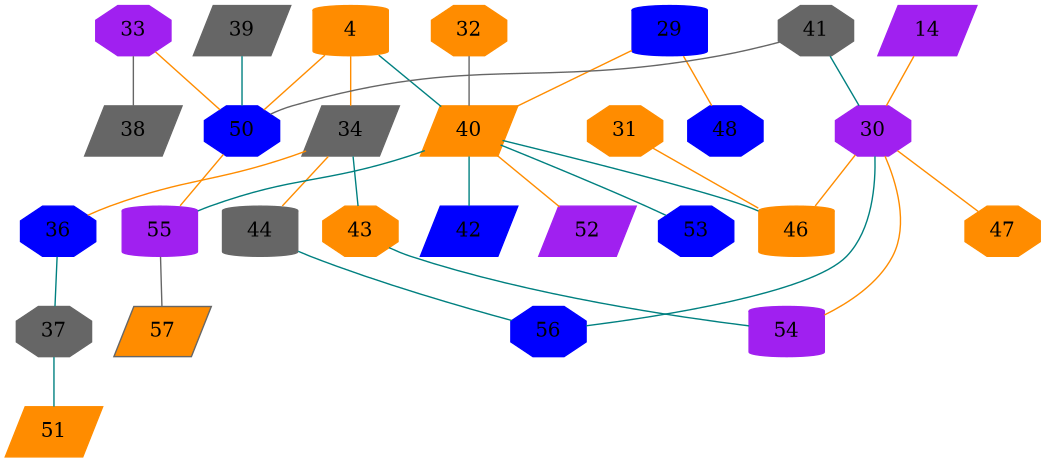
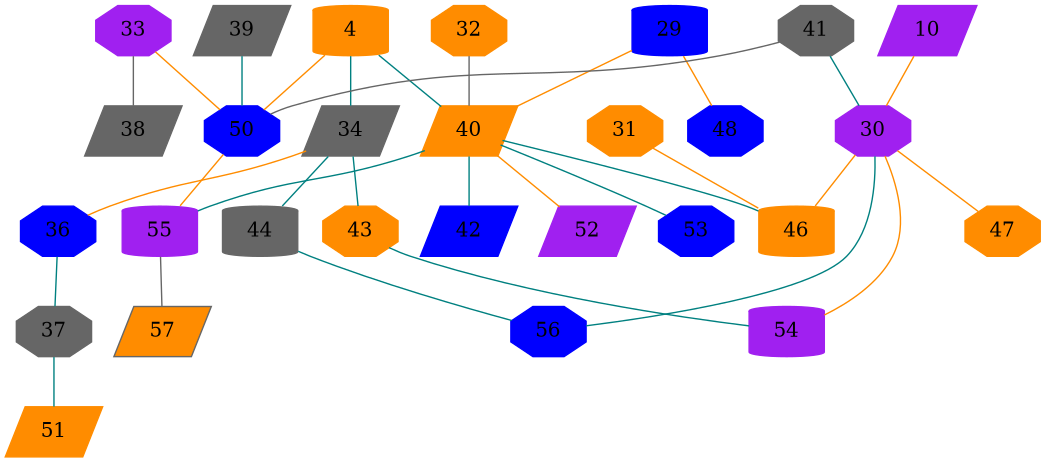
node "14": label "14" -> "10"
edge "4" -- "34": color darkorange -> teal
edge "34" -- "44": color darkorange -> teal
